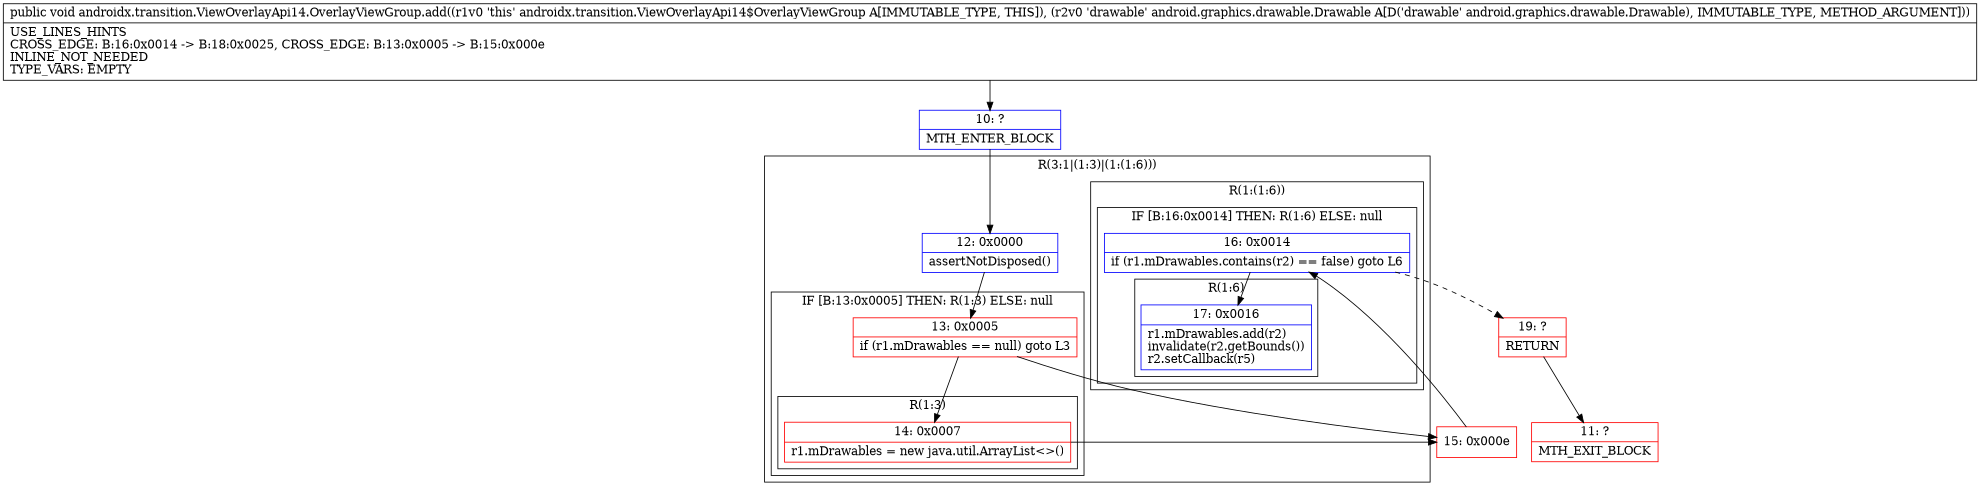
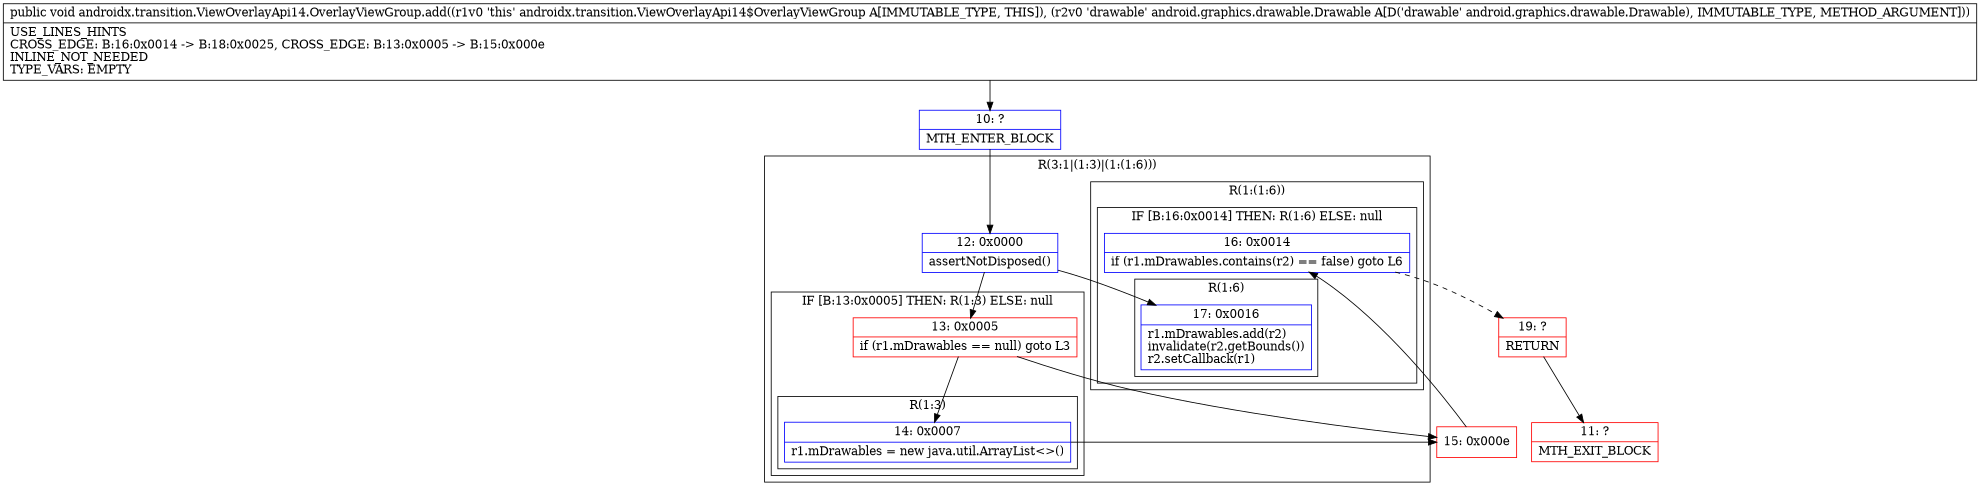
edge "16: 0x0014" -> "17: 0x0016": now "12: 0x0000" -> "17: 0x0016"
node "17: 0x0016": text "r2.setCallback(r5)" -> "r2.setCallback(r1)"
node "14: 0x0007": color red -> blue
